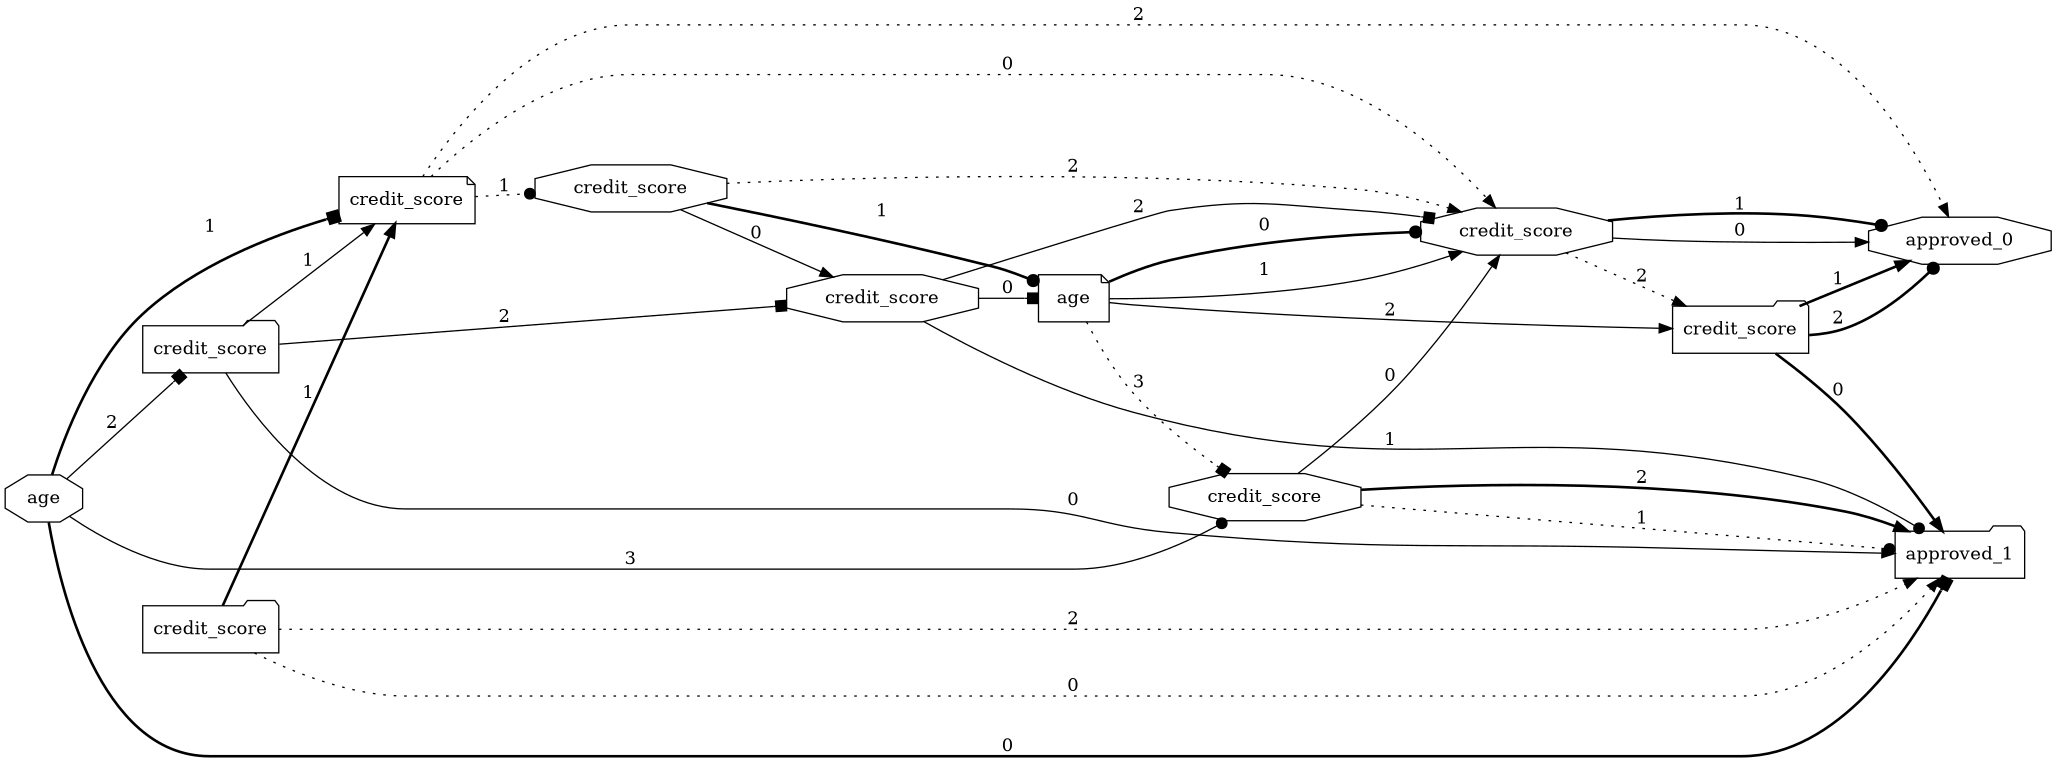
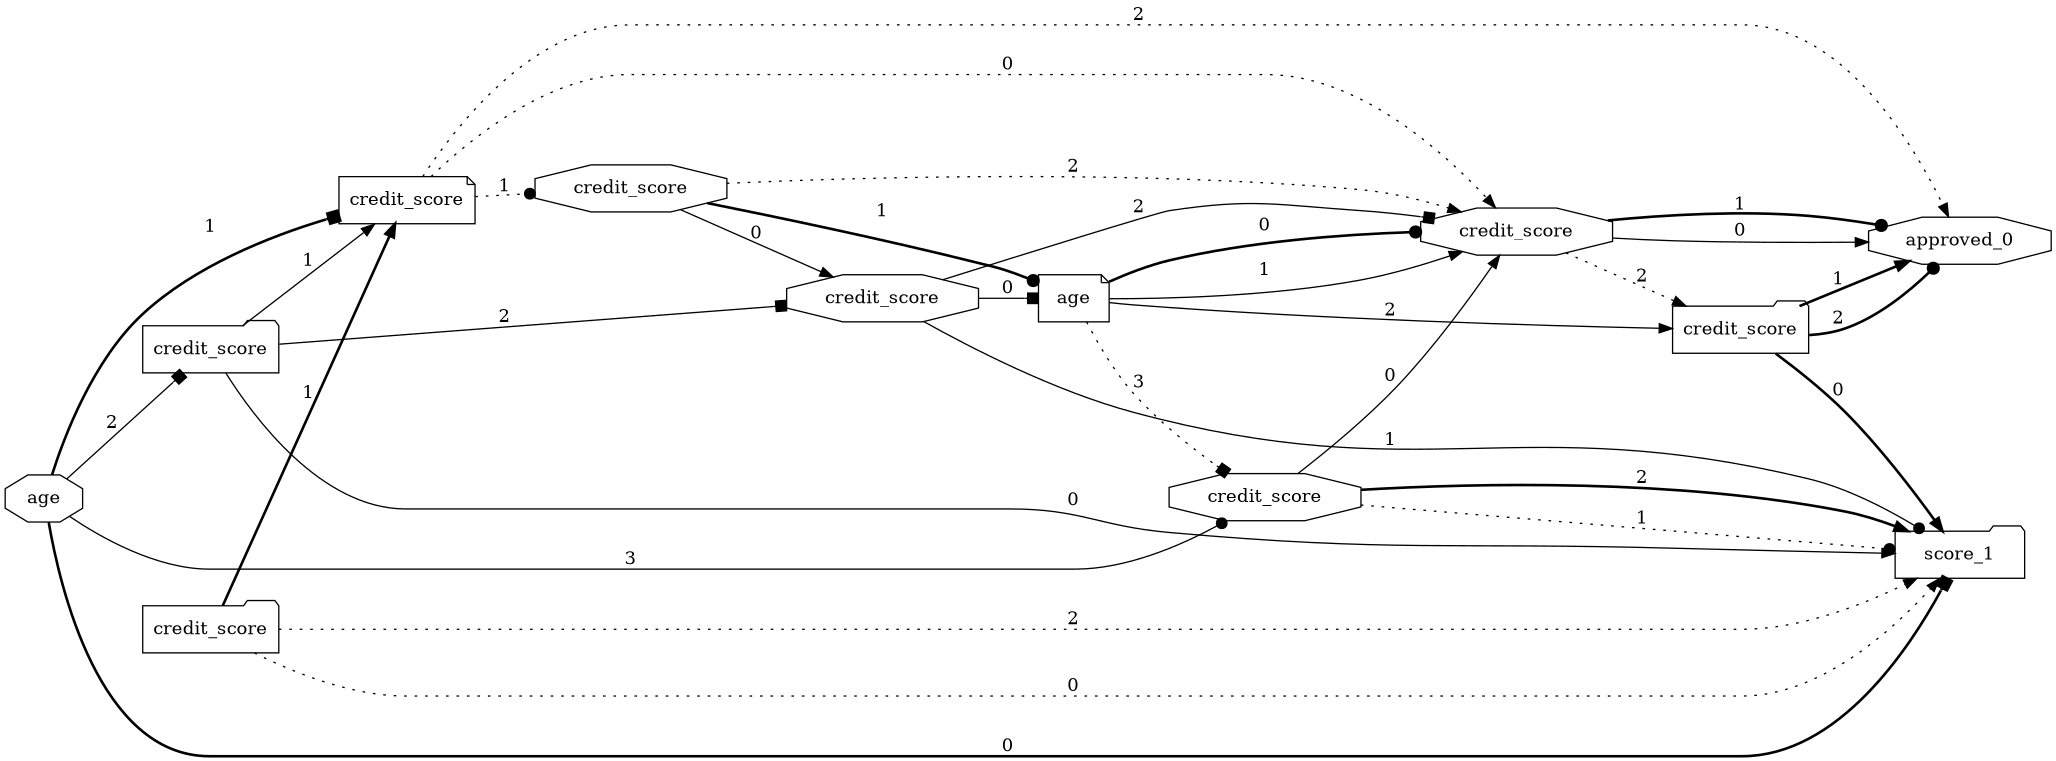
node "approved_1": label "approved_1" -> "score_1"
